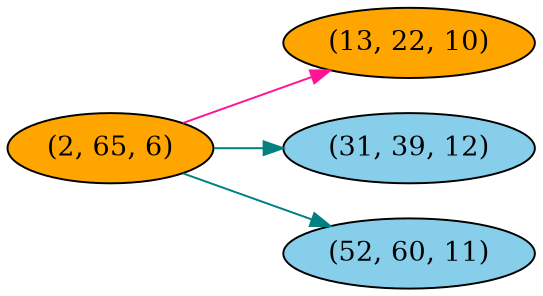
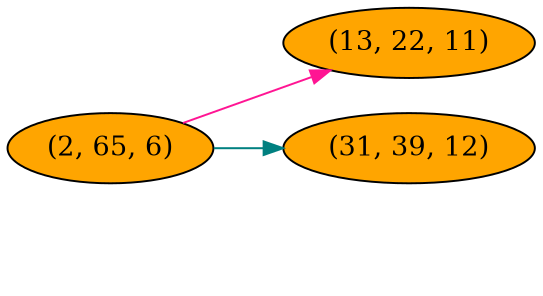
node "(13, 22, 10)": label "(13, 22, 10)" -> "(13, 22, 11)"
node "(31, 39, 12)": fillcolor skyblue -> orange
node "(52, 60, 11)": removed
